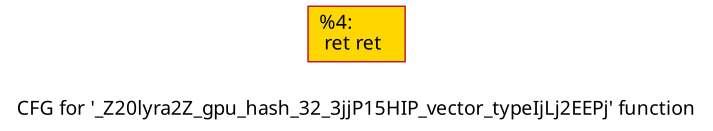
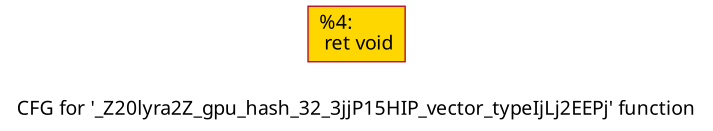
node "%4:": text "ret ret" -> "ret void"
